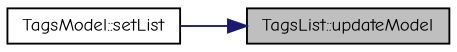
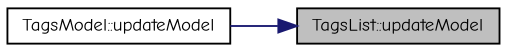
node "TagsModel::setList": label "TagsModel::setList" -> "TagsModel::updateModel"
